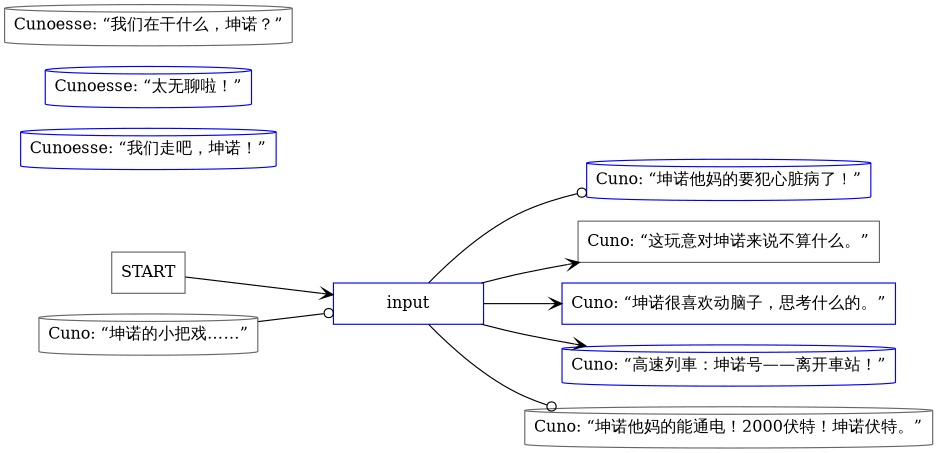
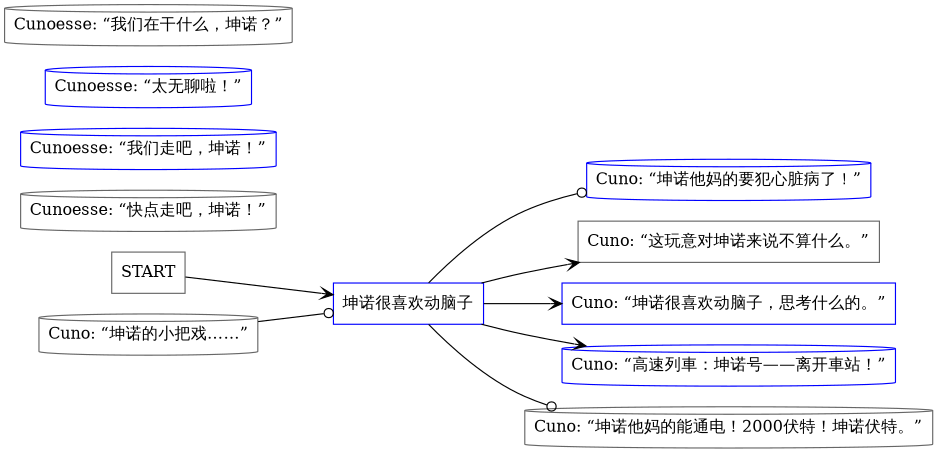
node "Cunoesse: “快点走吧，坤诺！”": added
node "input": label "input" -> "坤诺很喜欢动脑子"
